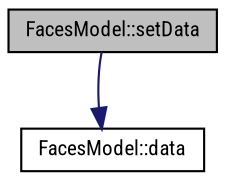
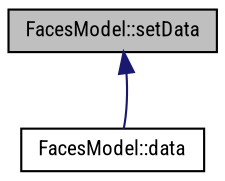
edge "FacesModel::setData" -> "FacesModel::data": reversed
